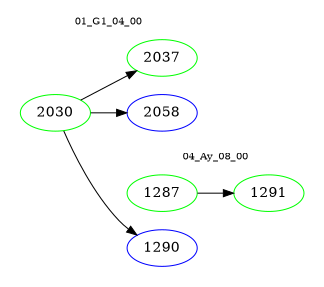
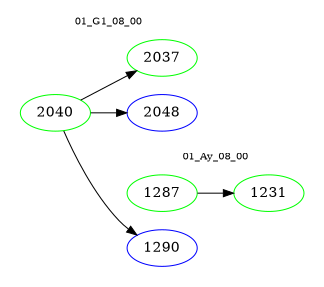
cluster "01_G1_04_00": label "01_G1_04_00" -> "01_G1_08_00"
node "2030": label "2030" -> "2040"
node "2058": label "2058" -> "2048"
cluster "04_Ay_08_00": label "04_Ay_08_00" -> "01_Ay_08_00"
node "1291": label "1291" -> "1231"
